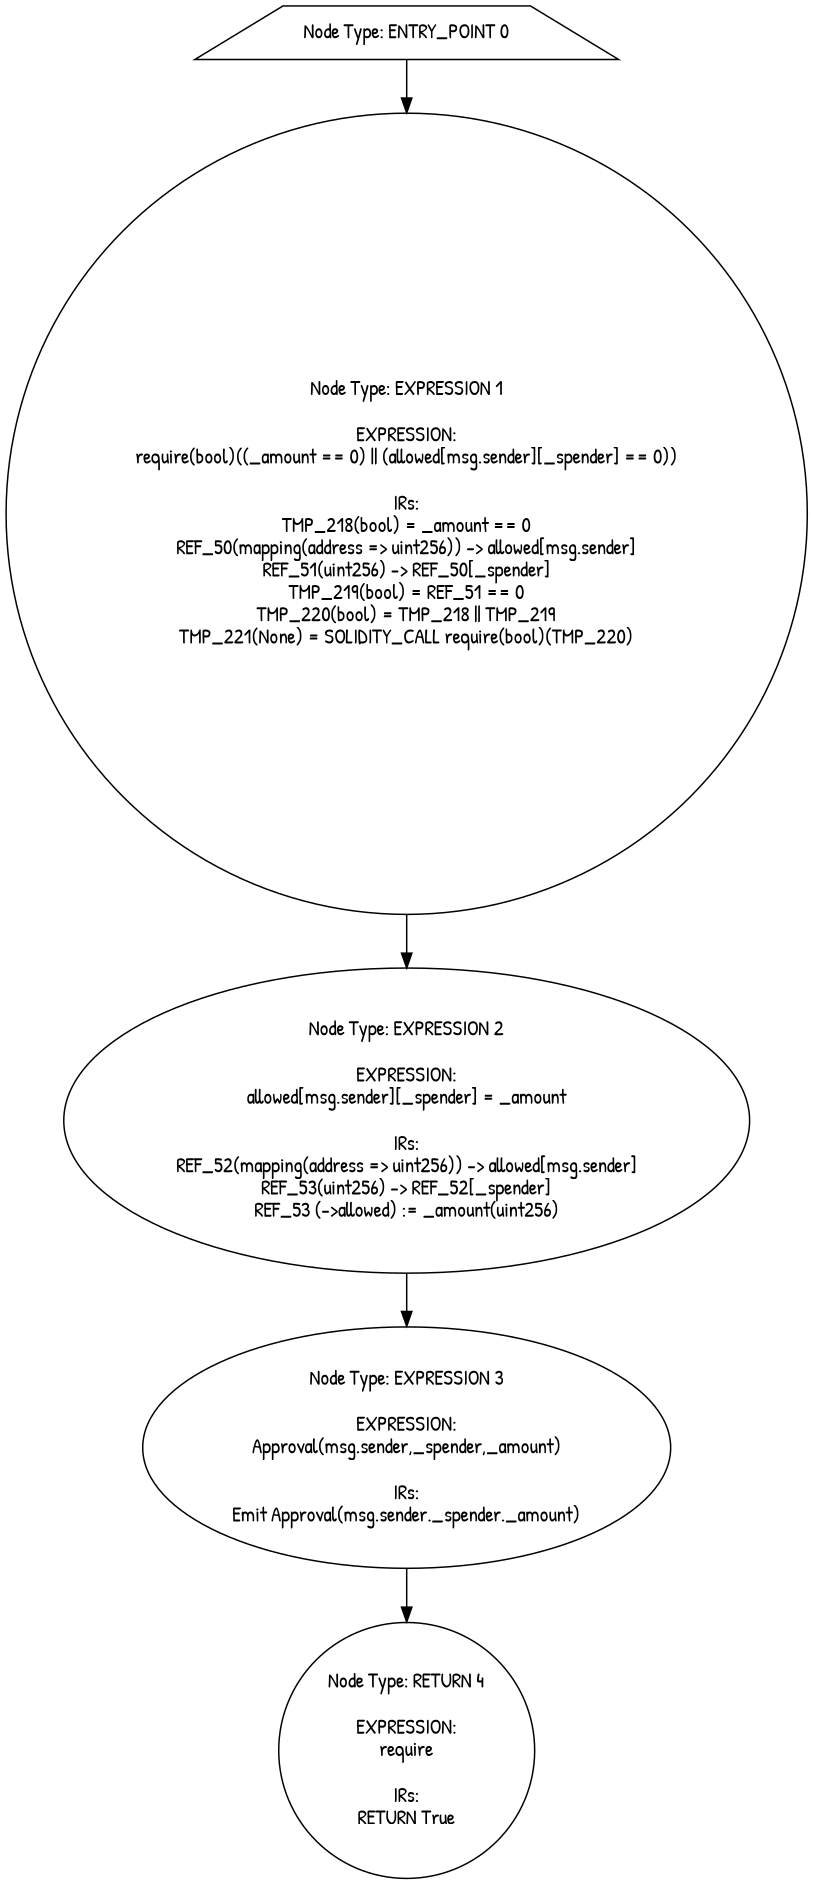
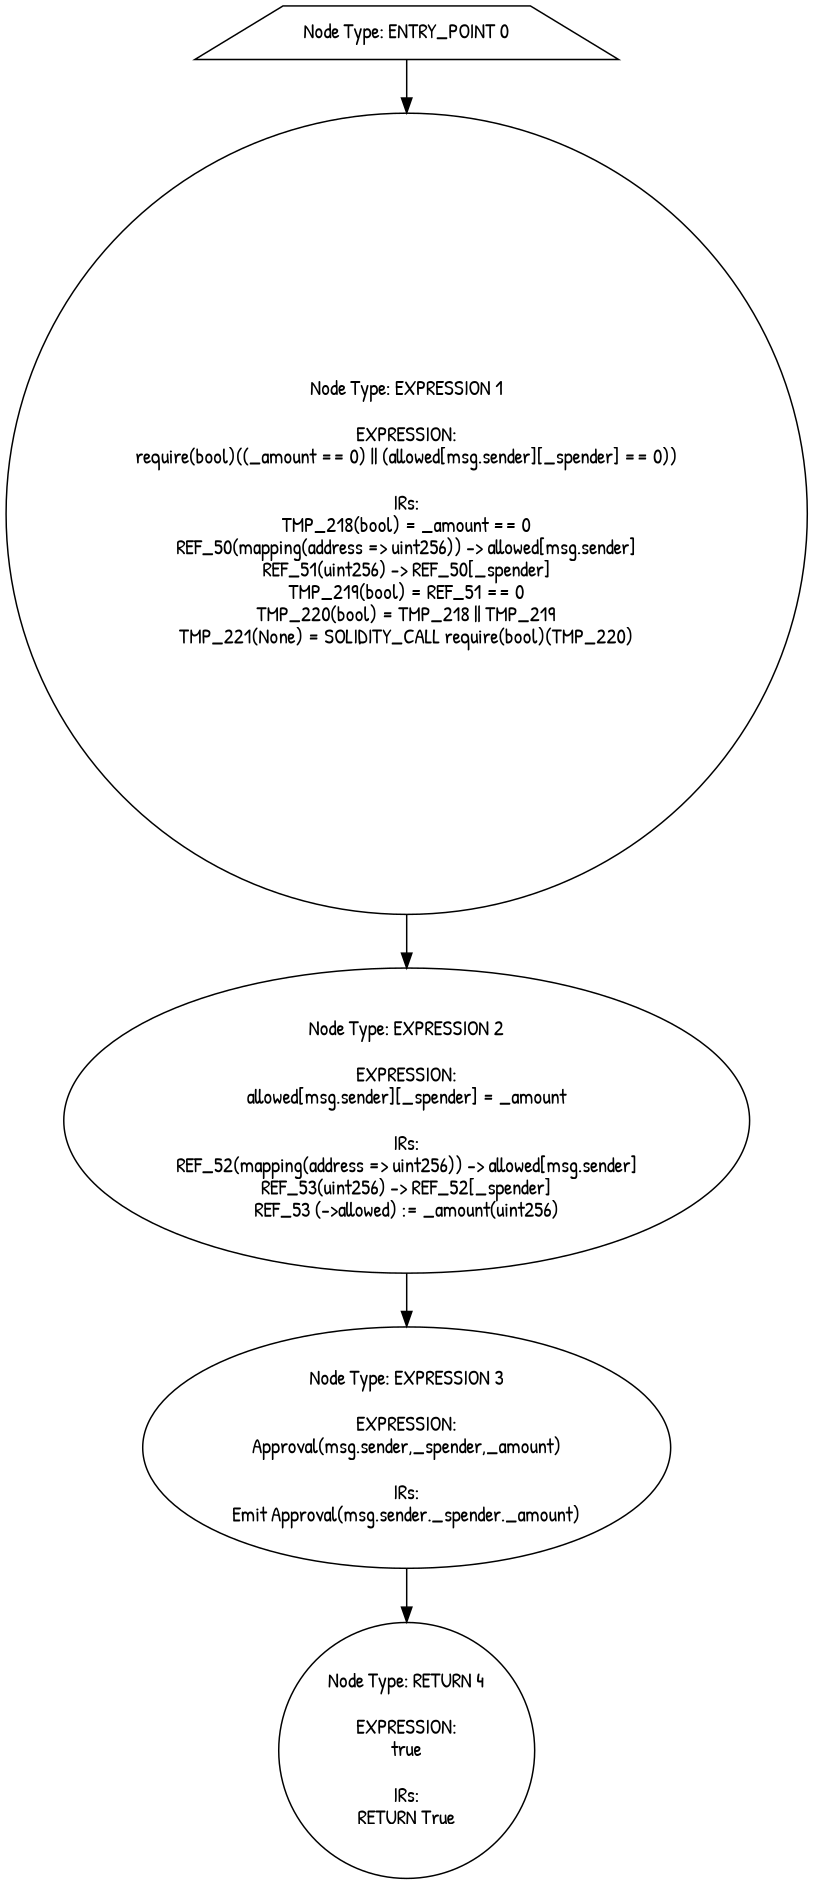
node "Node Type: RETURN 4 EXPRESSION: require IRs: RETURN True": label "Node Type: RETURN 4 EXPRESSION: require IRs: RETURN True" -> "Node Type: RETURN 4 EXPRESSION: true IRs: RETURN True"
